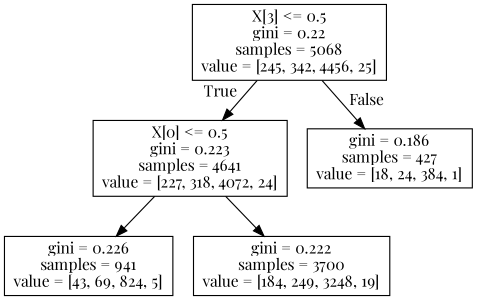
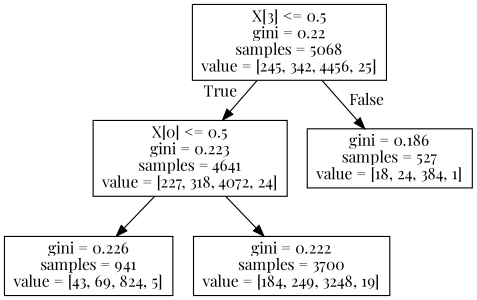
node "gini = 0.186 samples = 427 value = [18, 24, 384, 1]": label "gini = 0.186 samples = 427 value = [18, 24, 384, 1]" -> "gini = 0.186 samples = 527 value = [18, 24, 384, 1]"
